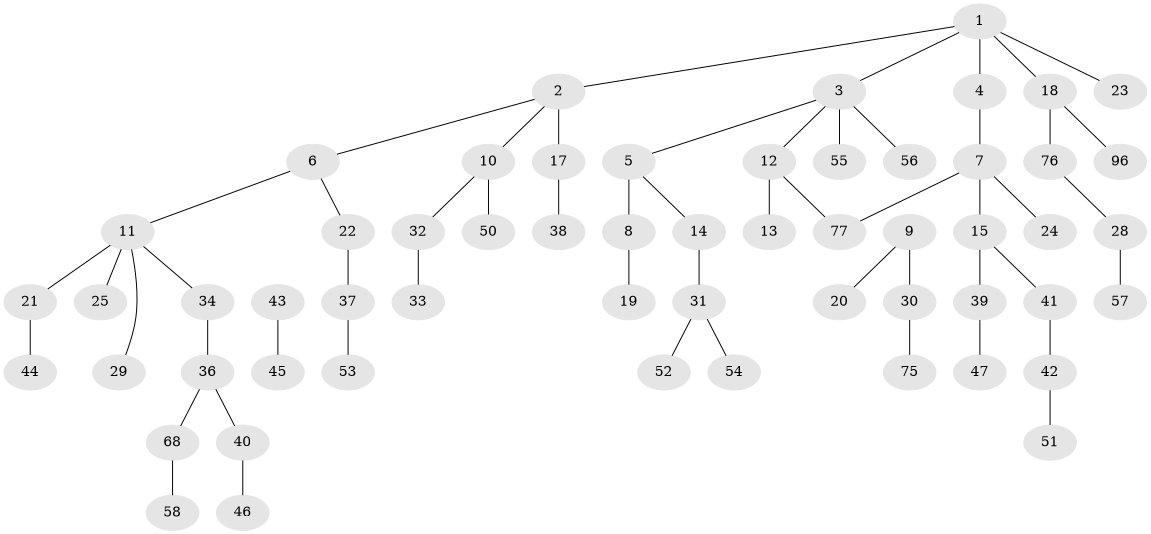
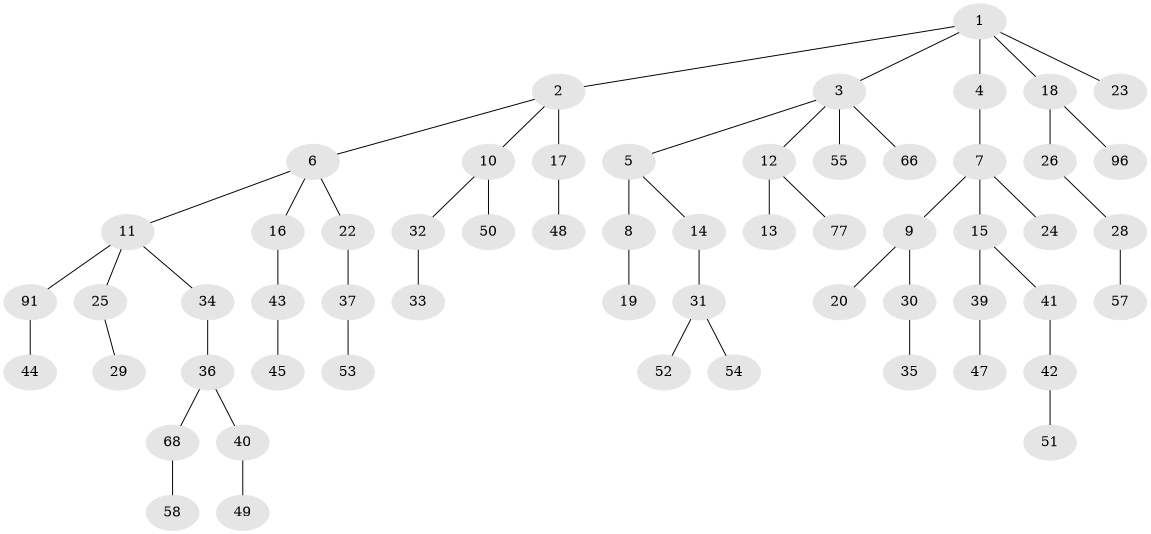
node "56": label "56" -> "66"
node "76": label "76" -> "26"
edge "7" -- "77": now "7" -- "9"
node "16": added
node "38": label "38" -> "48"
node "21": label "21" -> "91"
edge "11" -- "29": now "25" -- "29"
node "75": label "75" -> "35"
node "46": label "46" -> "49"
